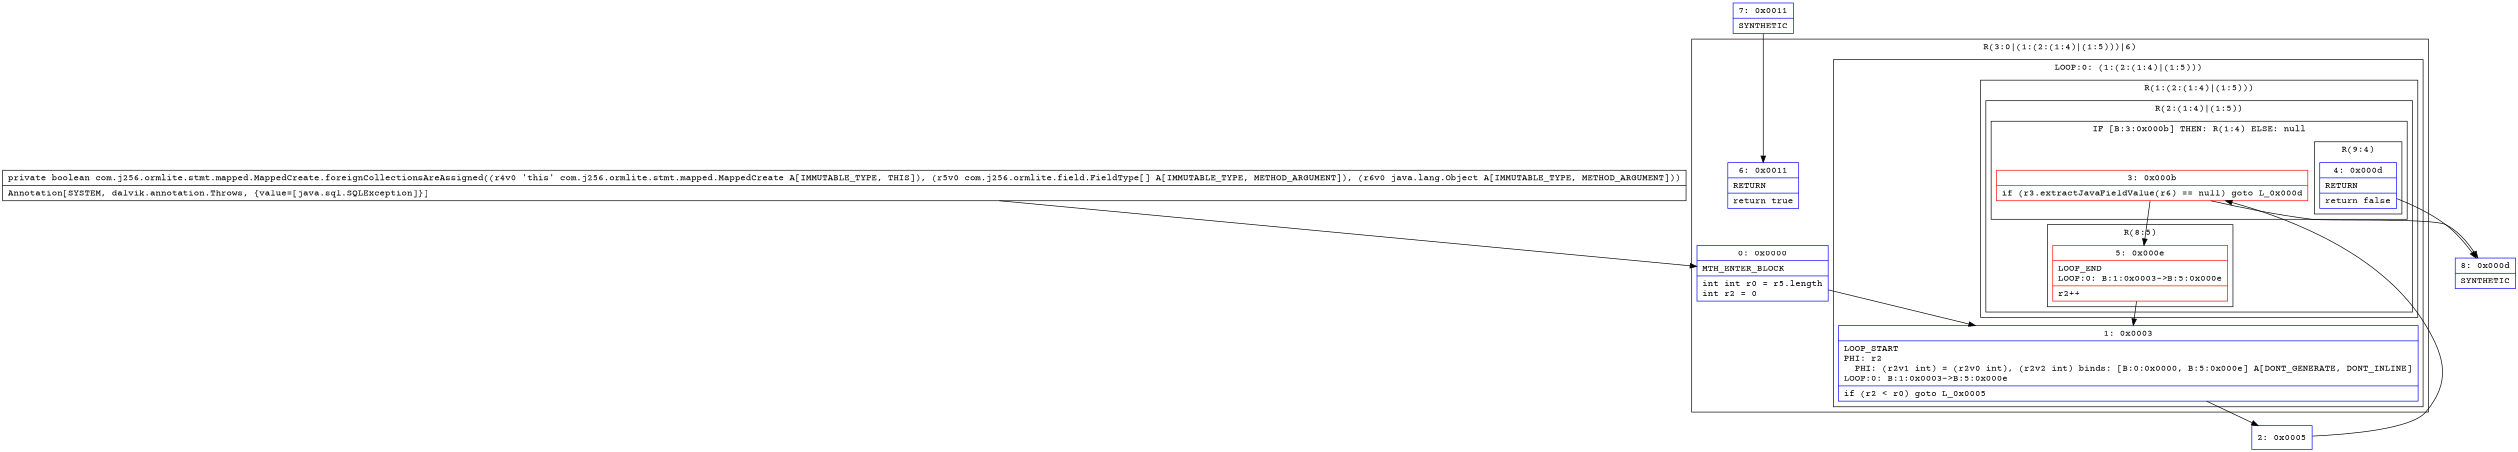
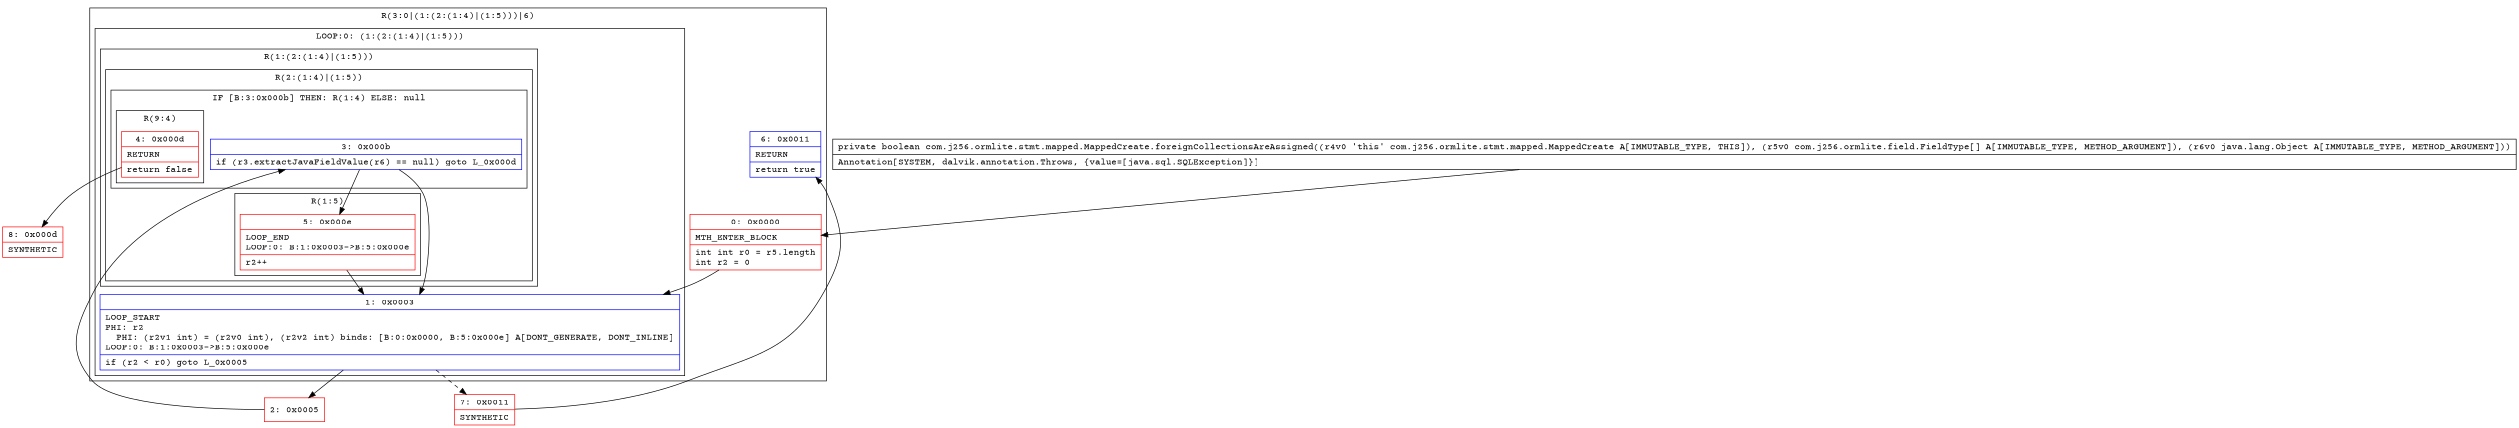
node "7: 0x0011": color blue -> red
node "3: 0x000b": color red -> blue
node "4: 0x000d": color blue -> red
edge "3: 0x000b" -> "8: 0x000d": now "3: 0x000b" -> "1: 0x0003"
cluster "R(8:5)": label "R(8:5)" -> "R(1:5)"
node "0: 0x0000": color blue -> red
node "8: 0x000d": color blue -> red
edge "1: 0x0003" -> "7: 0x0011": added
node "2: 0x0005": color blue -> red
